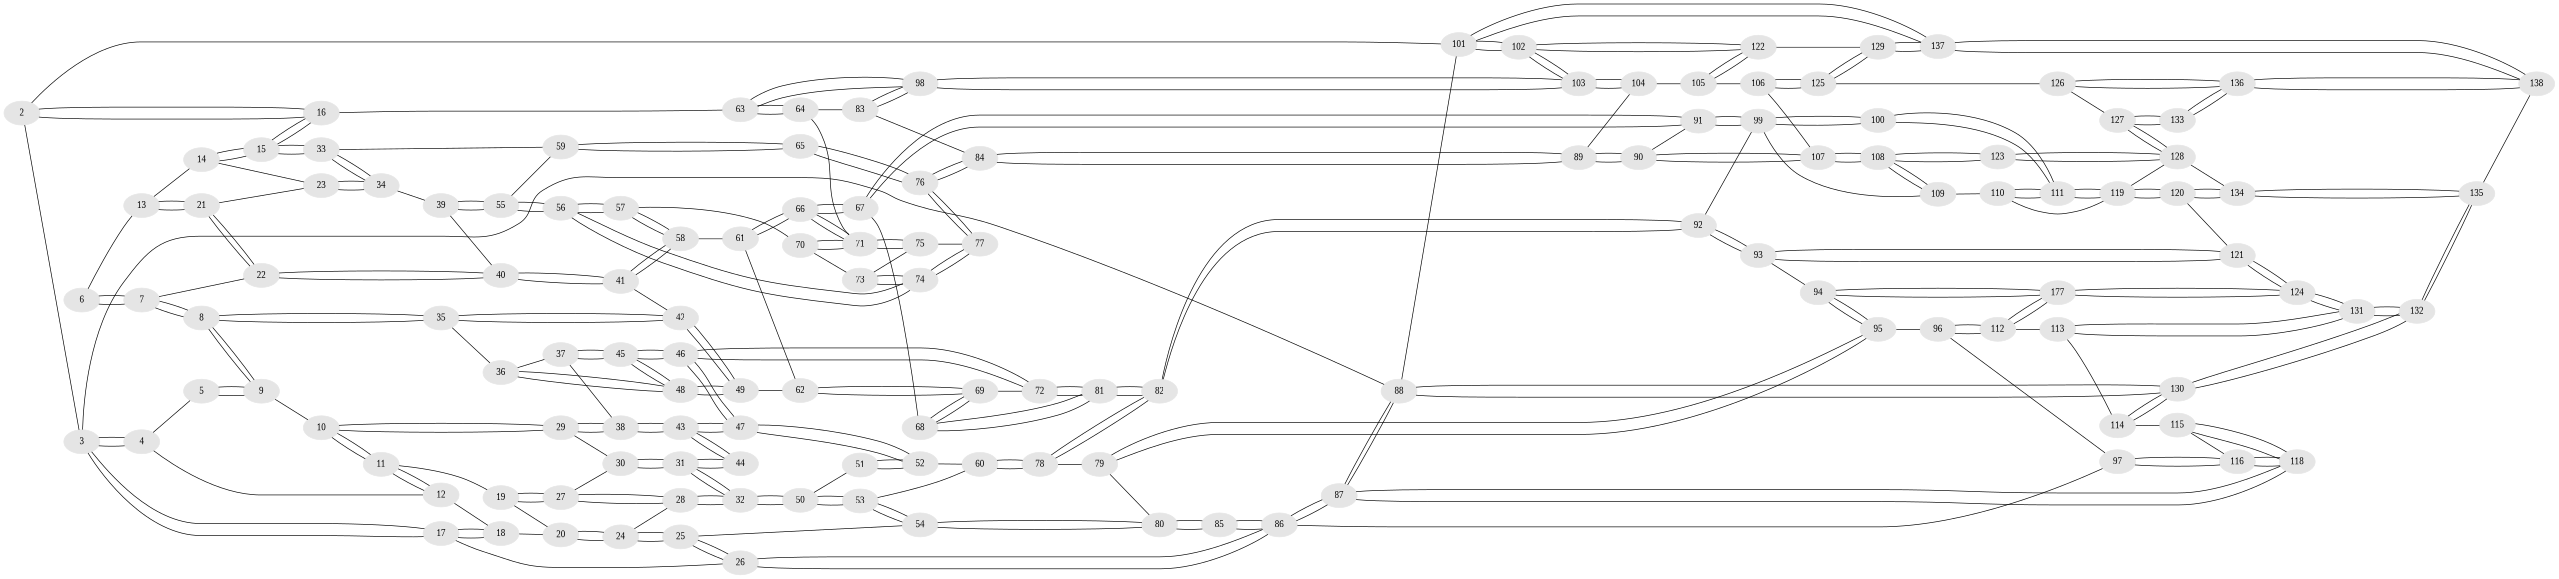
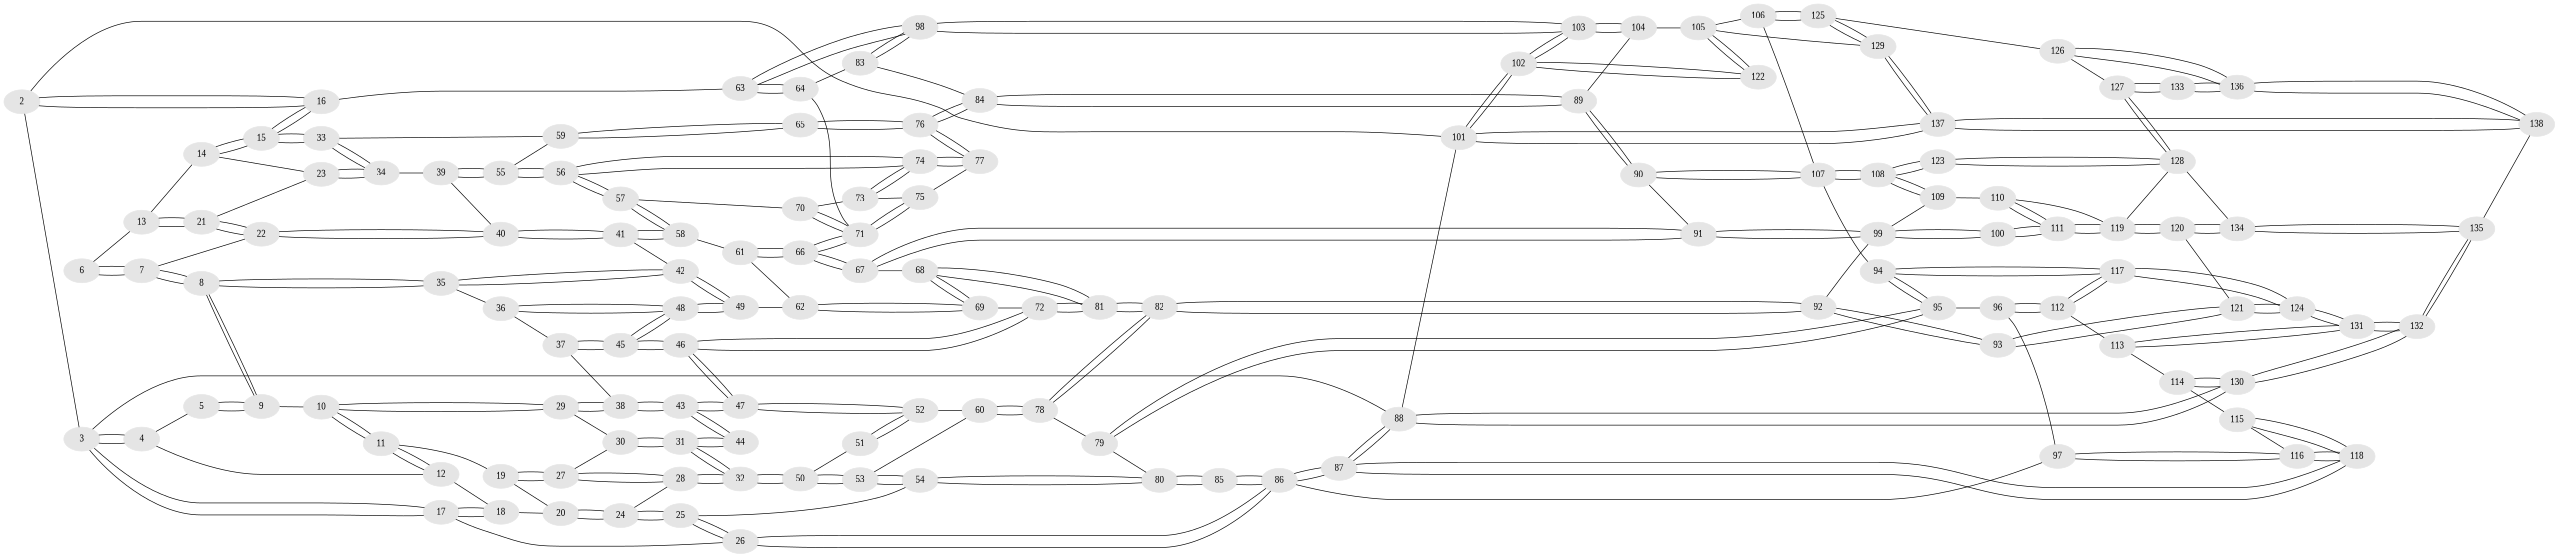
edge "122" -- "129": now "105" -- "129"
edge "93" -- "94": now "107" -- "94"
node "177": label "177" -> "117"
